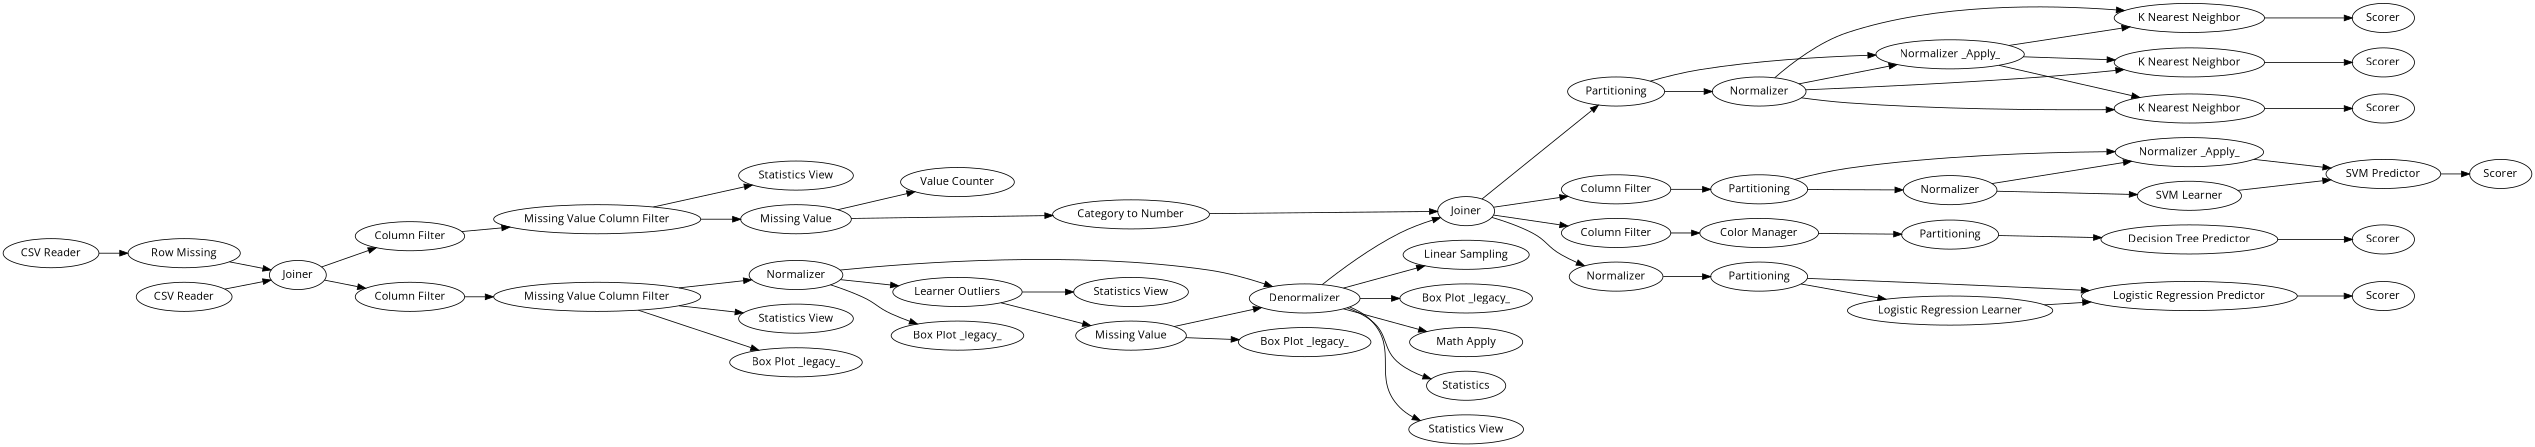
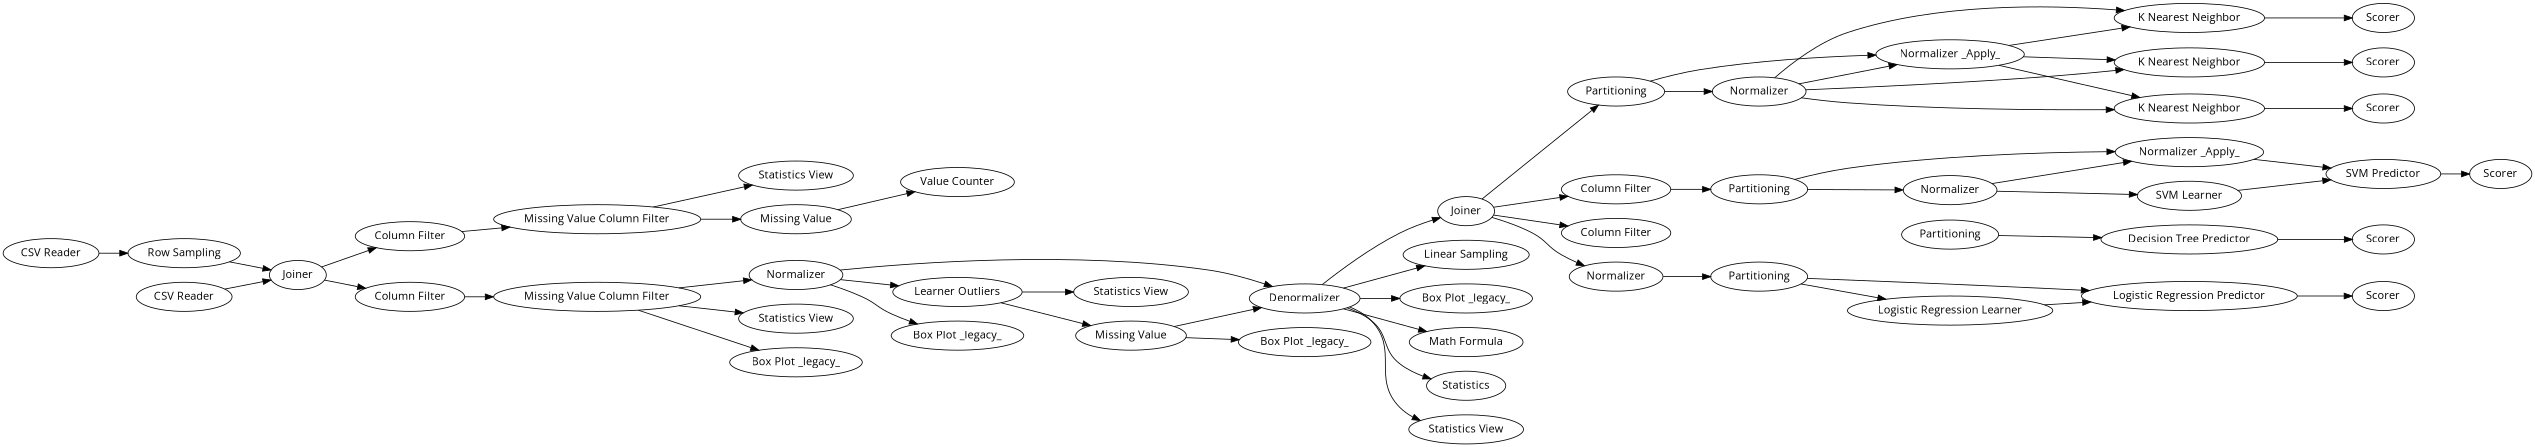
node "Category to Number": removed
node "Color Manager": removed
node "Row Missing": label "Row Missing" -> "Row Sampling"
node "Math Apply": label "Math Apply" -> "Math Formula"
